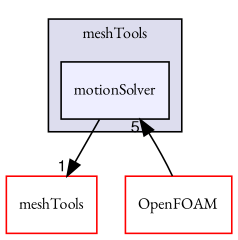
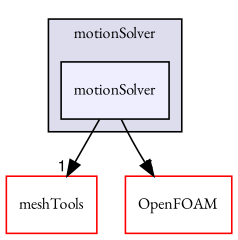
cluster "meshTools": label "meshTools" -> "motionSolver"
edge "OpenFOAM" -> "motionSolver": reversed
